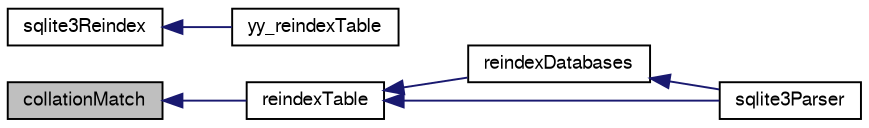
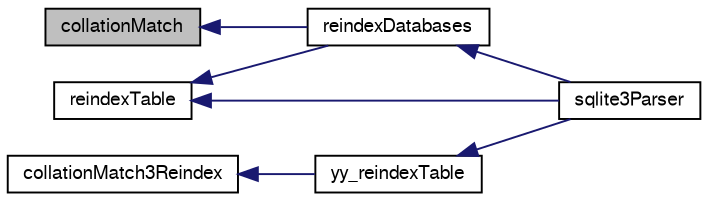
node "sqlite3Reindex": label "sqlite3Reindex" -> "collationMatch3Reindex"
edge "reindexTable" -> "collationMatch": now "reindexDatabases" -> "collationMatch"
edge "sqlite3Parser" -> "yy_reindexTable": added
